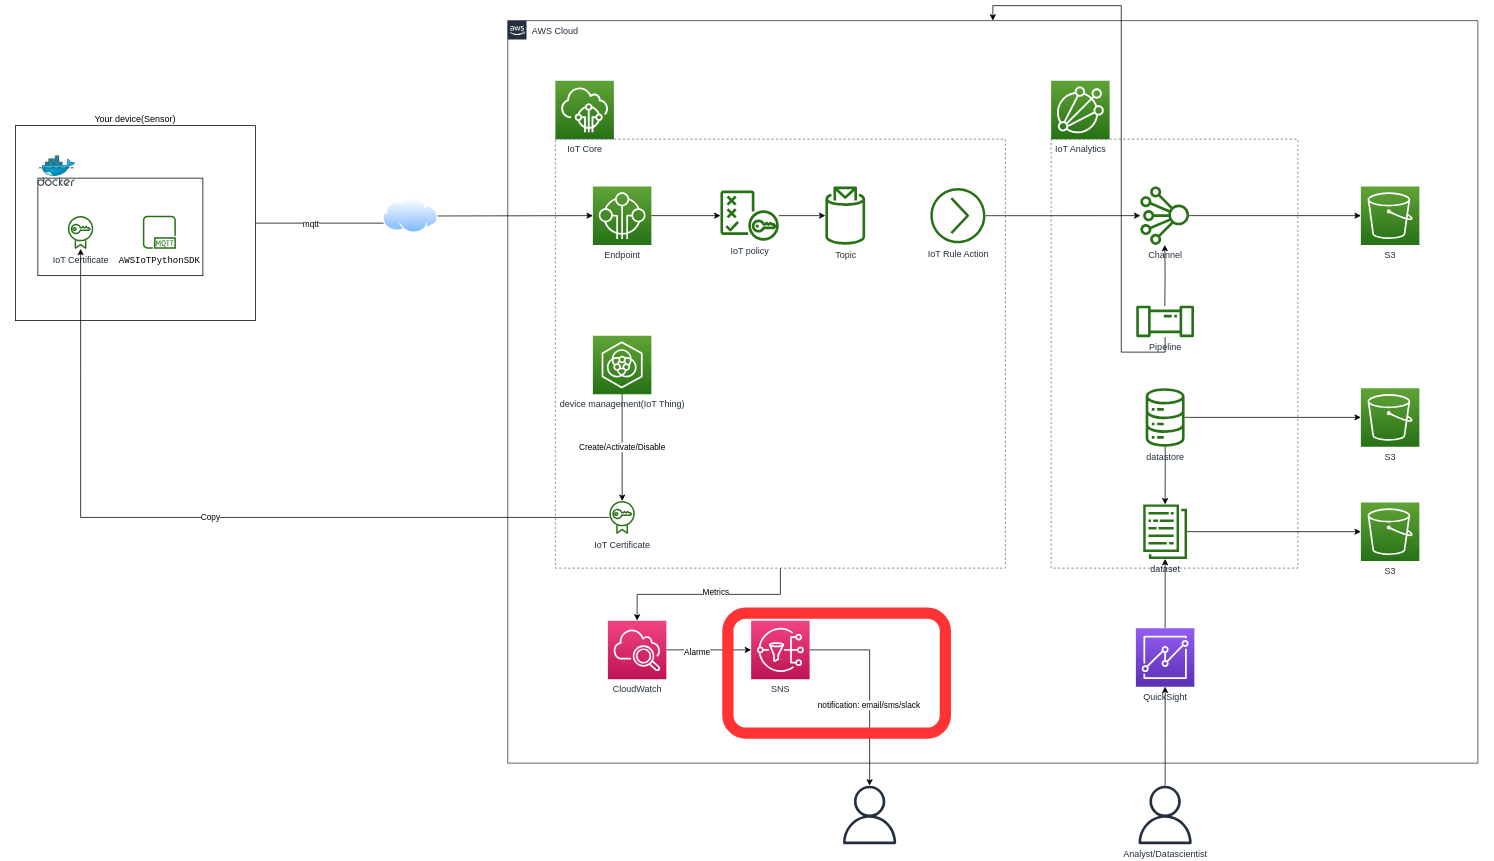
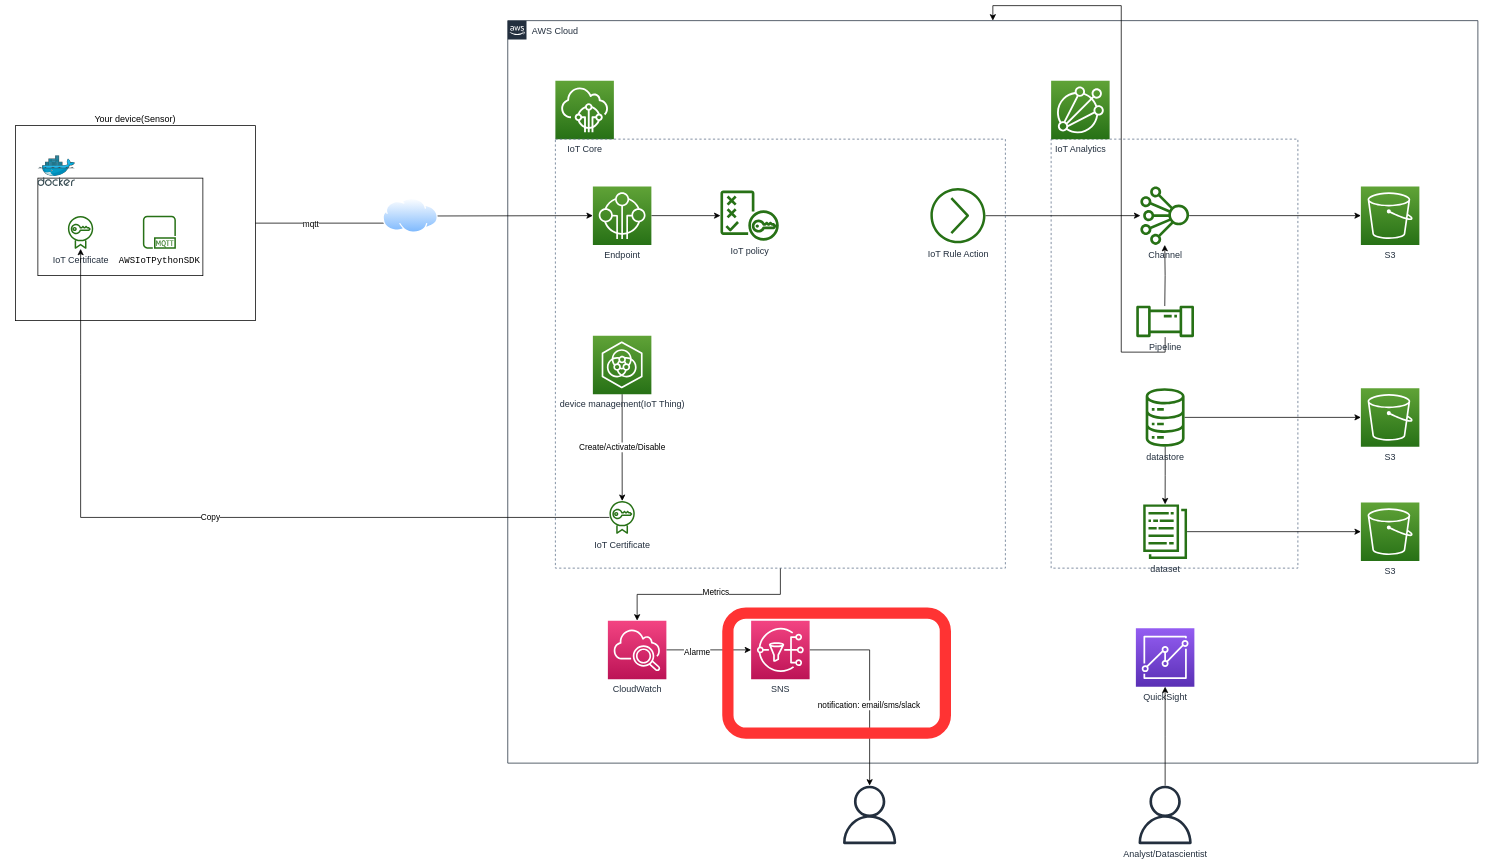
edge "IoT policy" -> "Topic": removed
node "Topic": removed
edge "QuickSight" -> "dataset": removed
